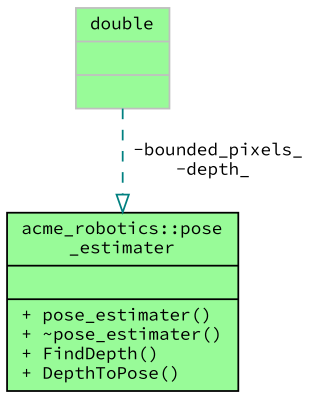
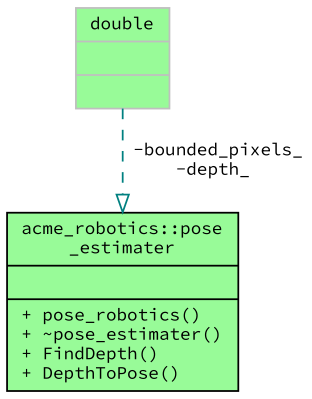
node "acme_robotics::pose": text "+ pose_estimater()" -> "+ pose_robotics()"
